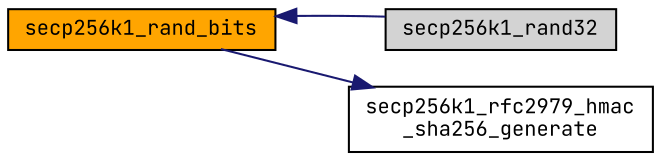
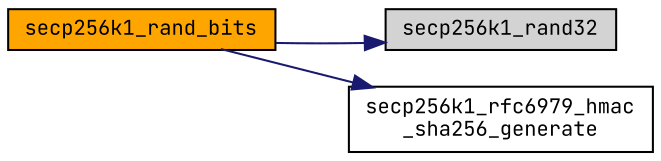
edge "secp256k1_rand32" -> "secp256k1_rand_bits": reversed
node "secp256k1_rfc2979_hmac _sha256_generate": label "secp256k1_rfc2979_hmac _sha256_generate" -> "secp256k1_rfc6979_hmac _sha256_generate"
